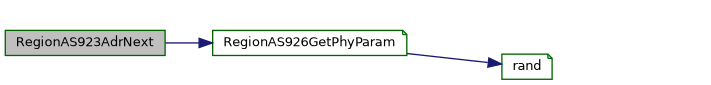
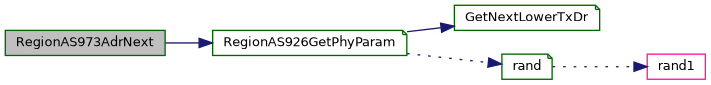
node "GetNextLowerTxDr": added
node "RegionAS923AdrNext": label "RegionAS923AdrNext" -> "RegionAS973AdrNext"
edge "RegionAS926GetPhyParam" -> "rand": style solid -> dotted
node "rand1": added
